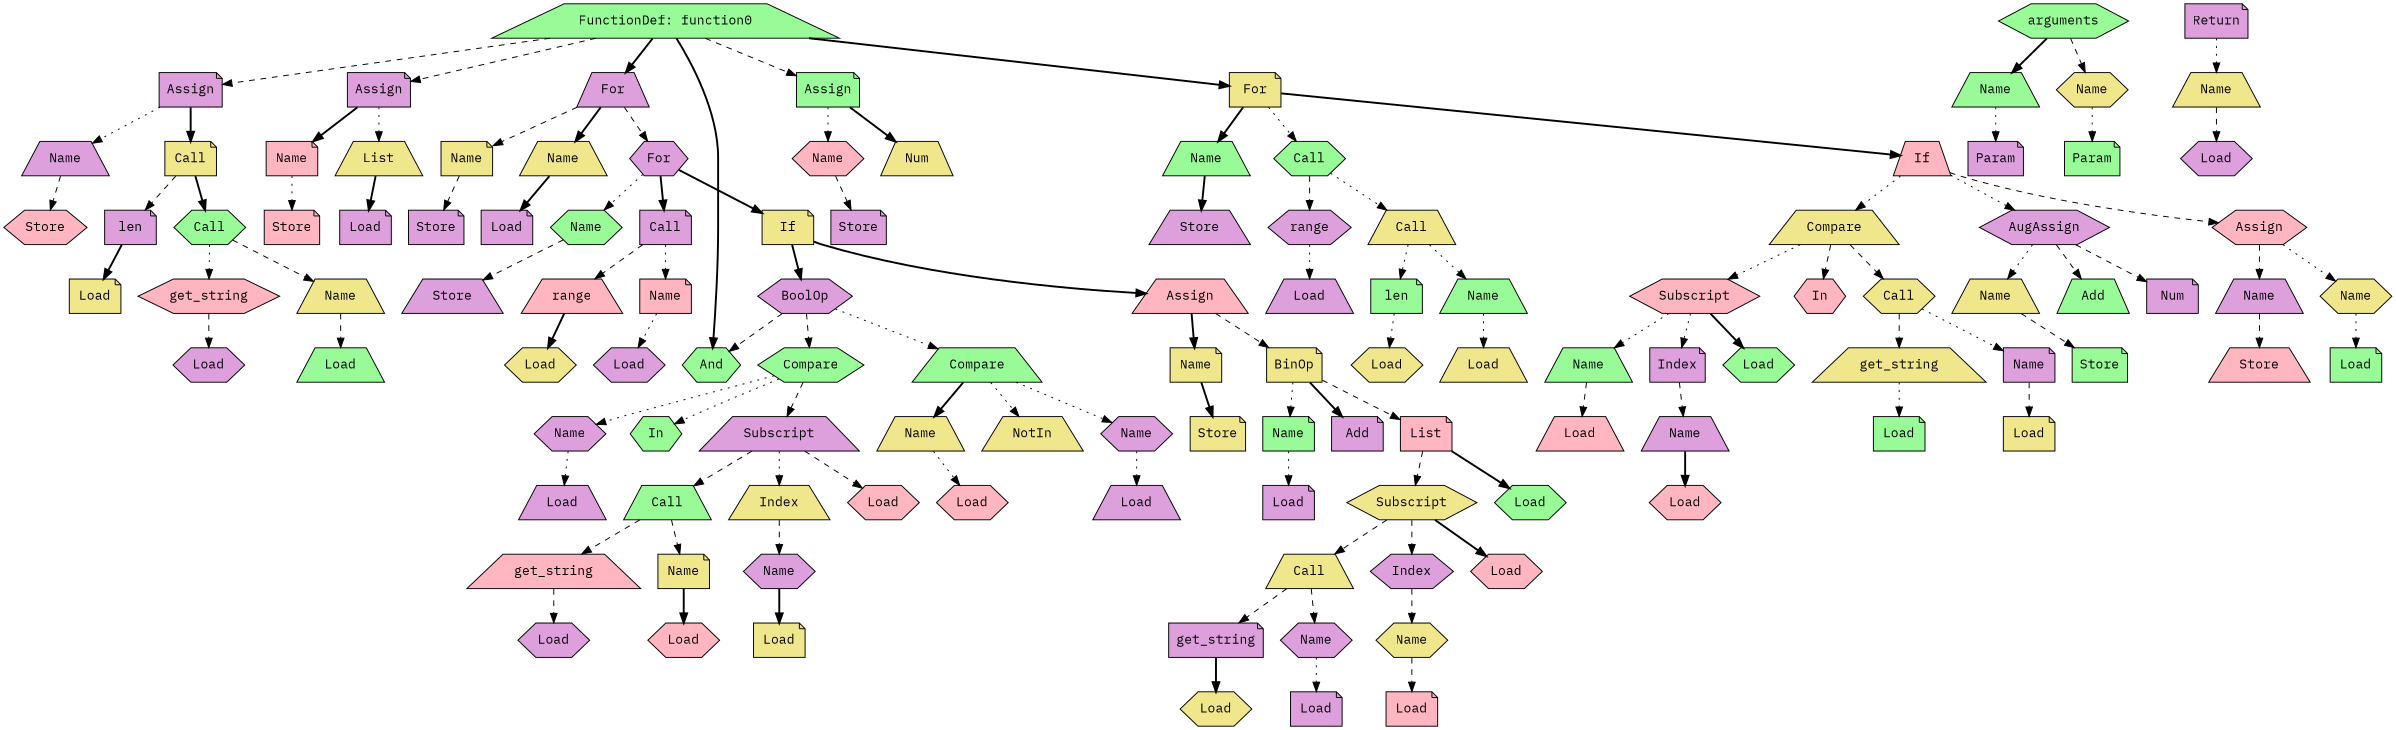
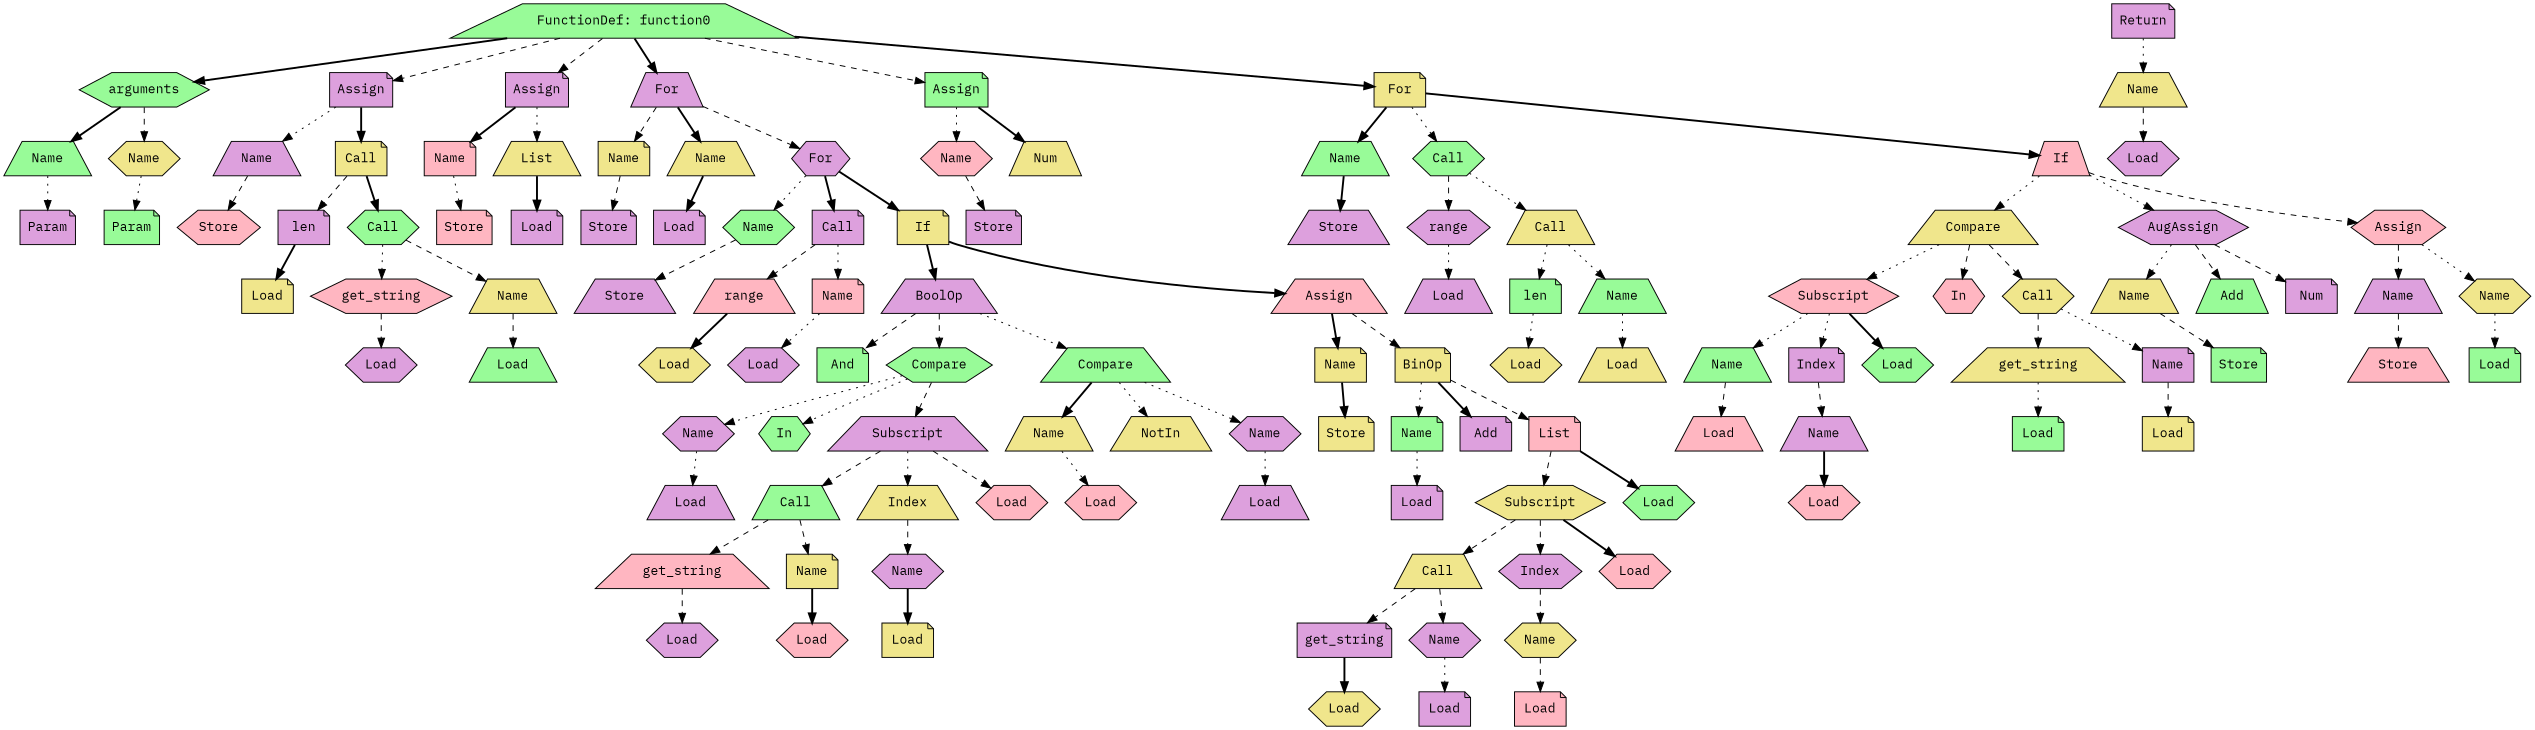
edge "FunctionDef: function0" -> "And": now "FunctionDef: function0" -> "arguments"
node "BoolOp": shape hexagon -> trapezium
node "And": shape hexagon -> note
